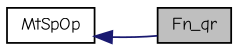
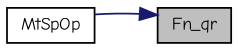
edge "Fn_qr" -> "MtSpOp": reversed
